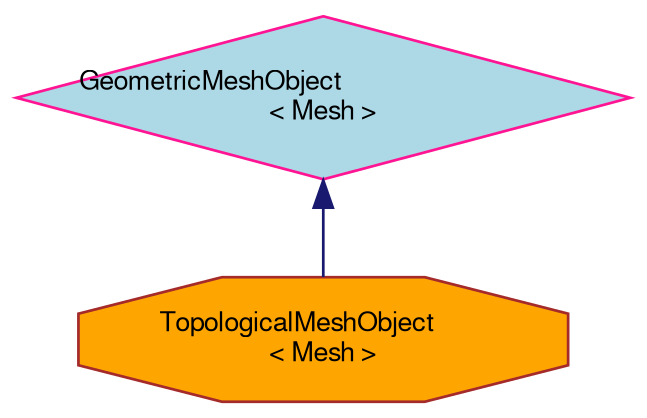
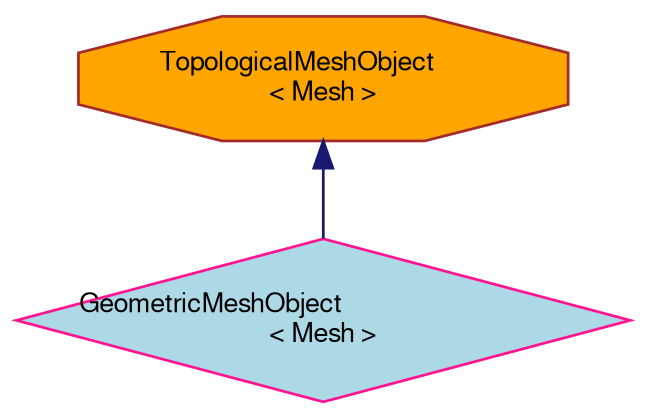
edge "TopologicalMeshObject < Mesh >" -> "GeometricMeshObject < Mesh >": reversed
